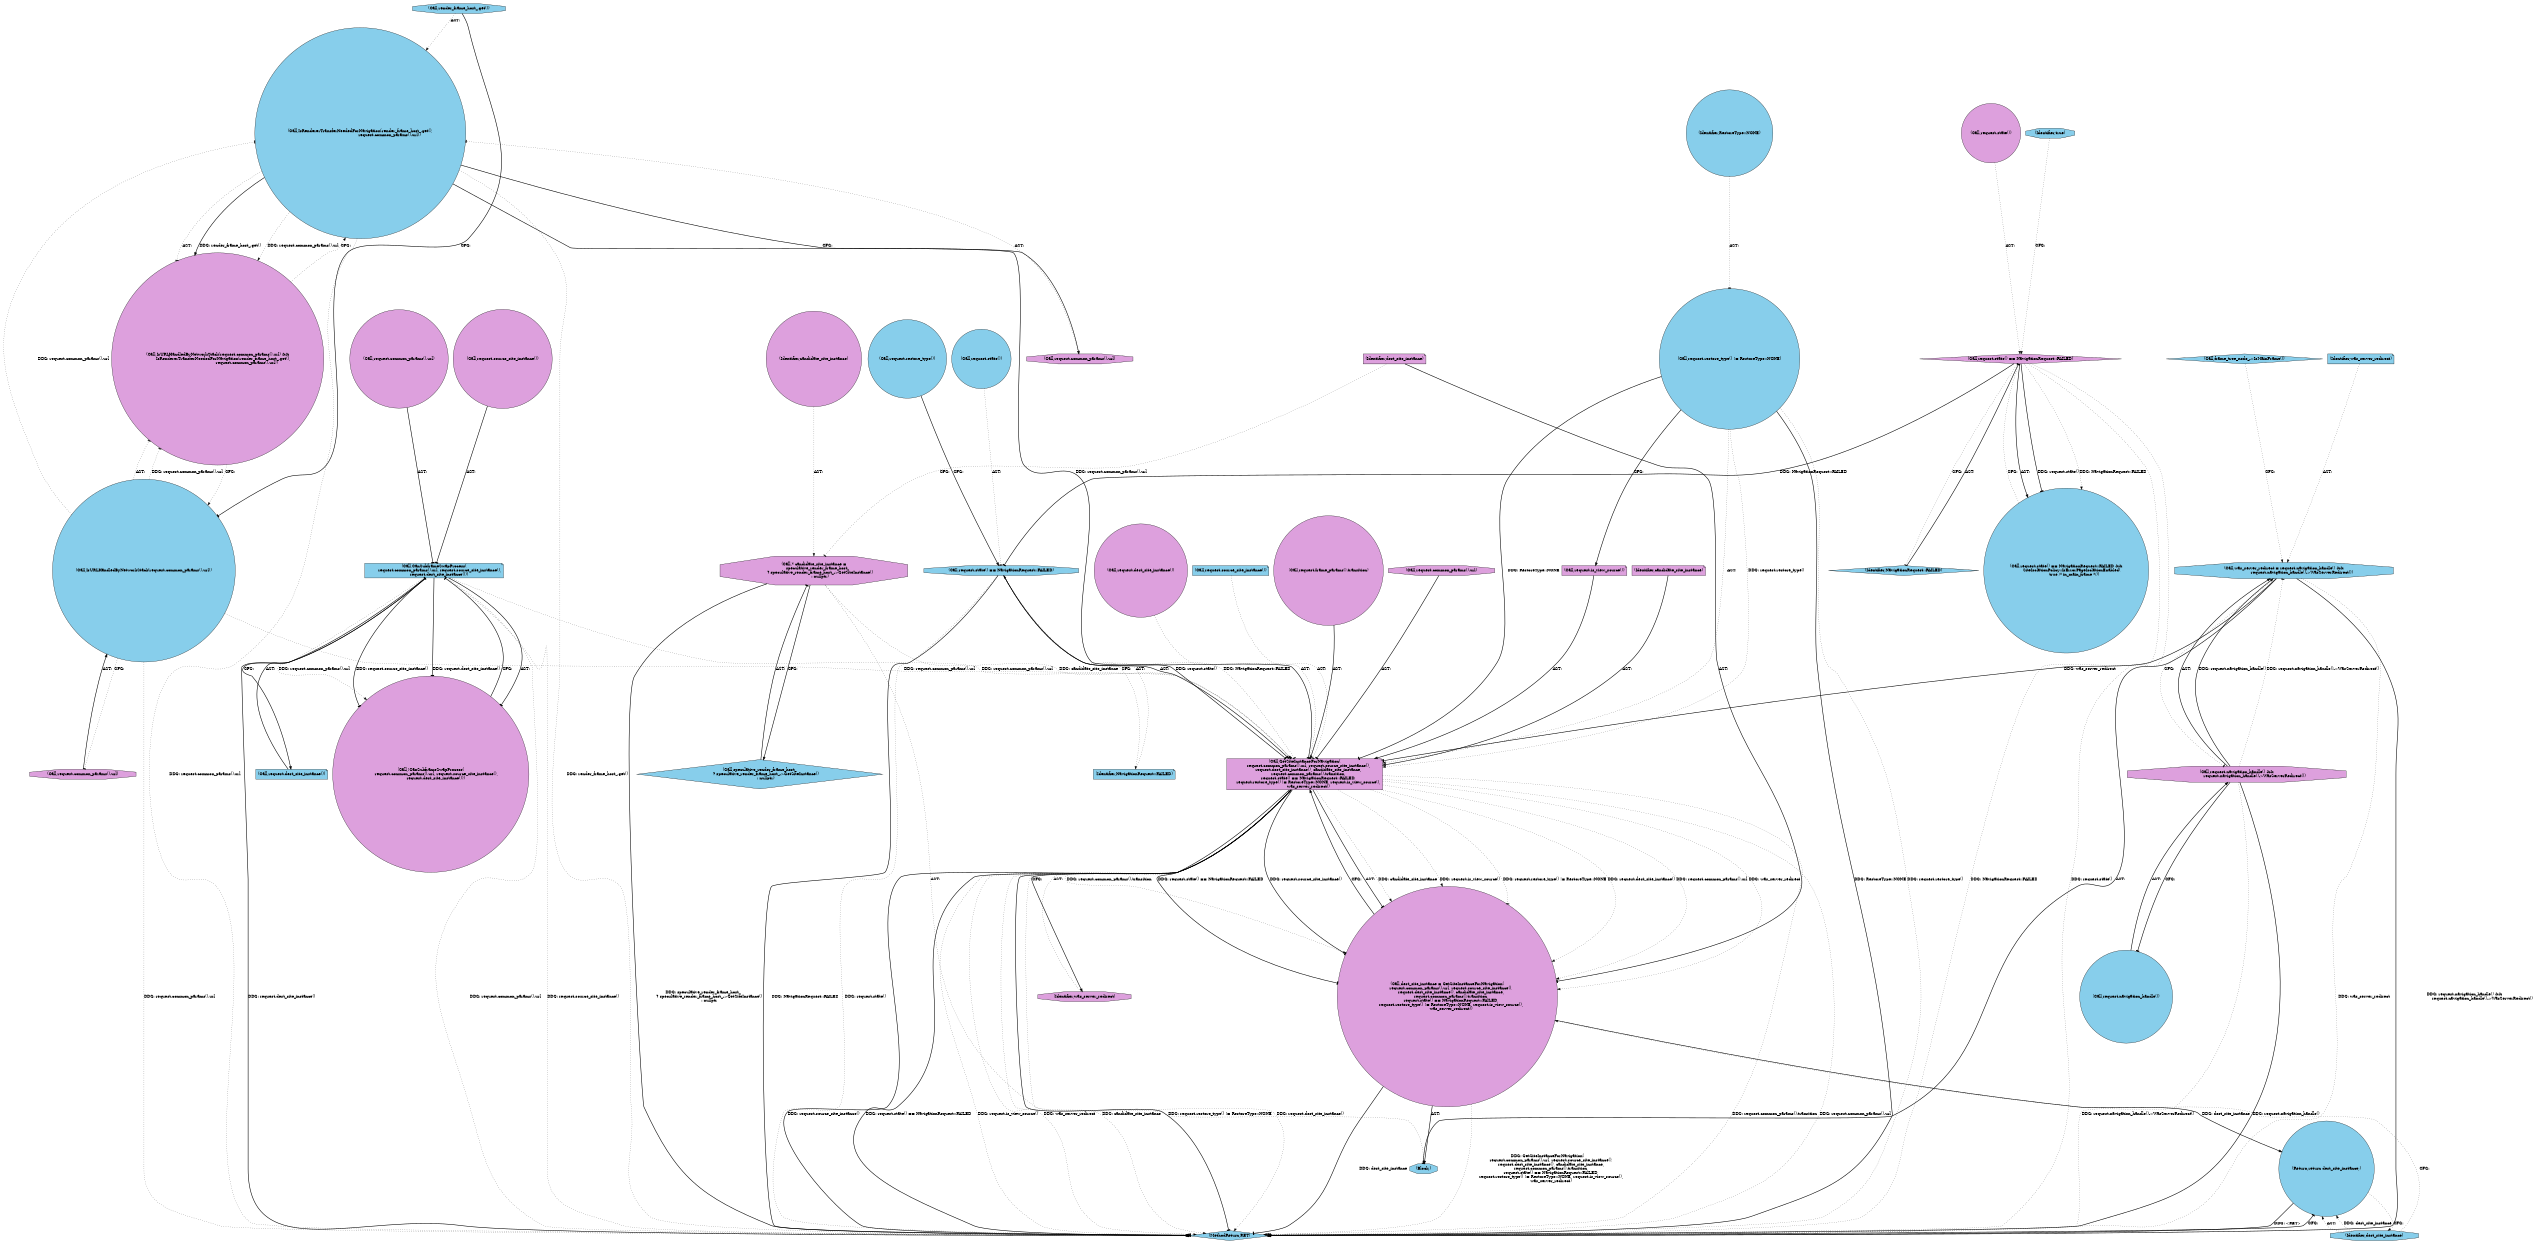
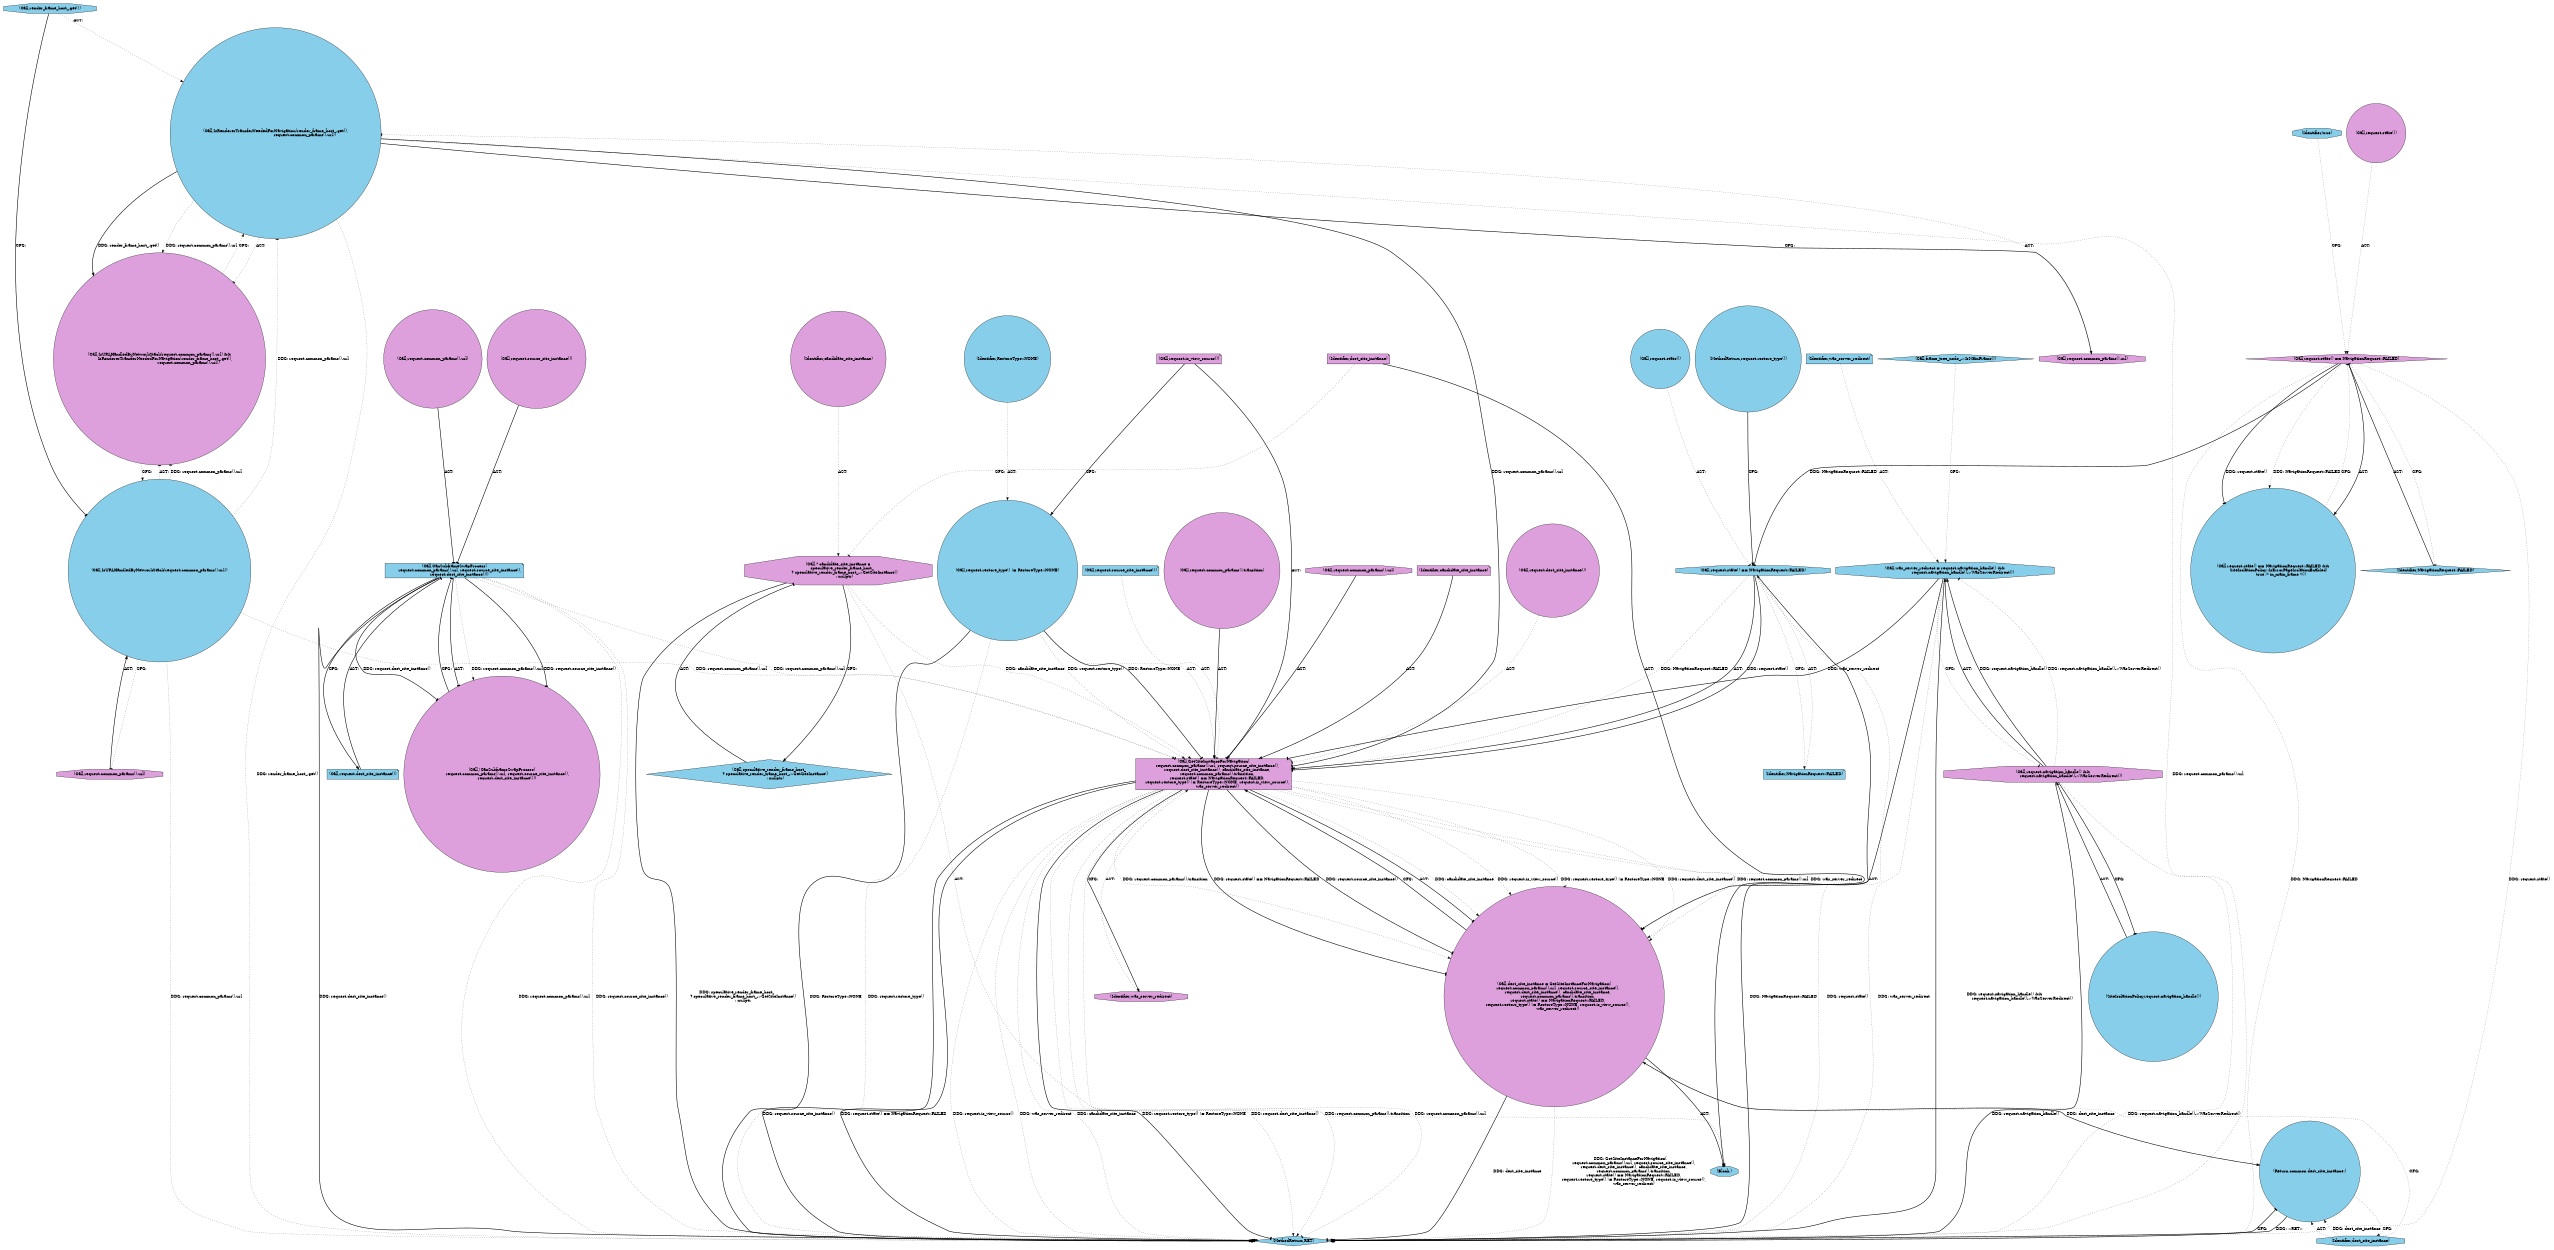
edge "(Identifier,RestoreType::NONE)" -> "(Call,request.restore_type() != RestoreType::NONE)": arrowhead tee -> normal
node "(Call,request.restore_type())": label "(Call,request.restore_type())" -> "(MethodReturn,request.restore_type())"
edge "(Call,request.restore_type() != RestoreType::NONE)" -> "(Call,request.is_view_source())": reversed
node "(Call,request.frame_params().transition)": label "(Call,request.frame_params().transition)" -> "(Call,request.common_params().transition)"
node "(Call,request.navigation_handle())": label "(Call,request.navigation_handle())" -> "(SiteIsolationPolicy,request.navigation_handle())"
node "(Return,return dest_site_instance;)": label "(Return,return dest_site_instance;)" -> "(Return,common dest_site_instance;)"
